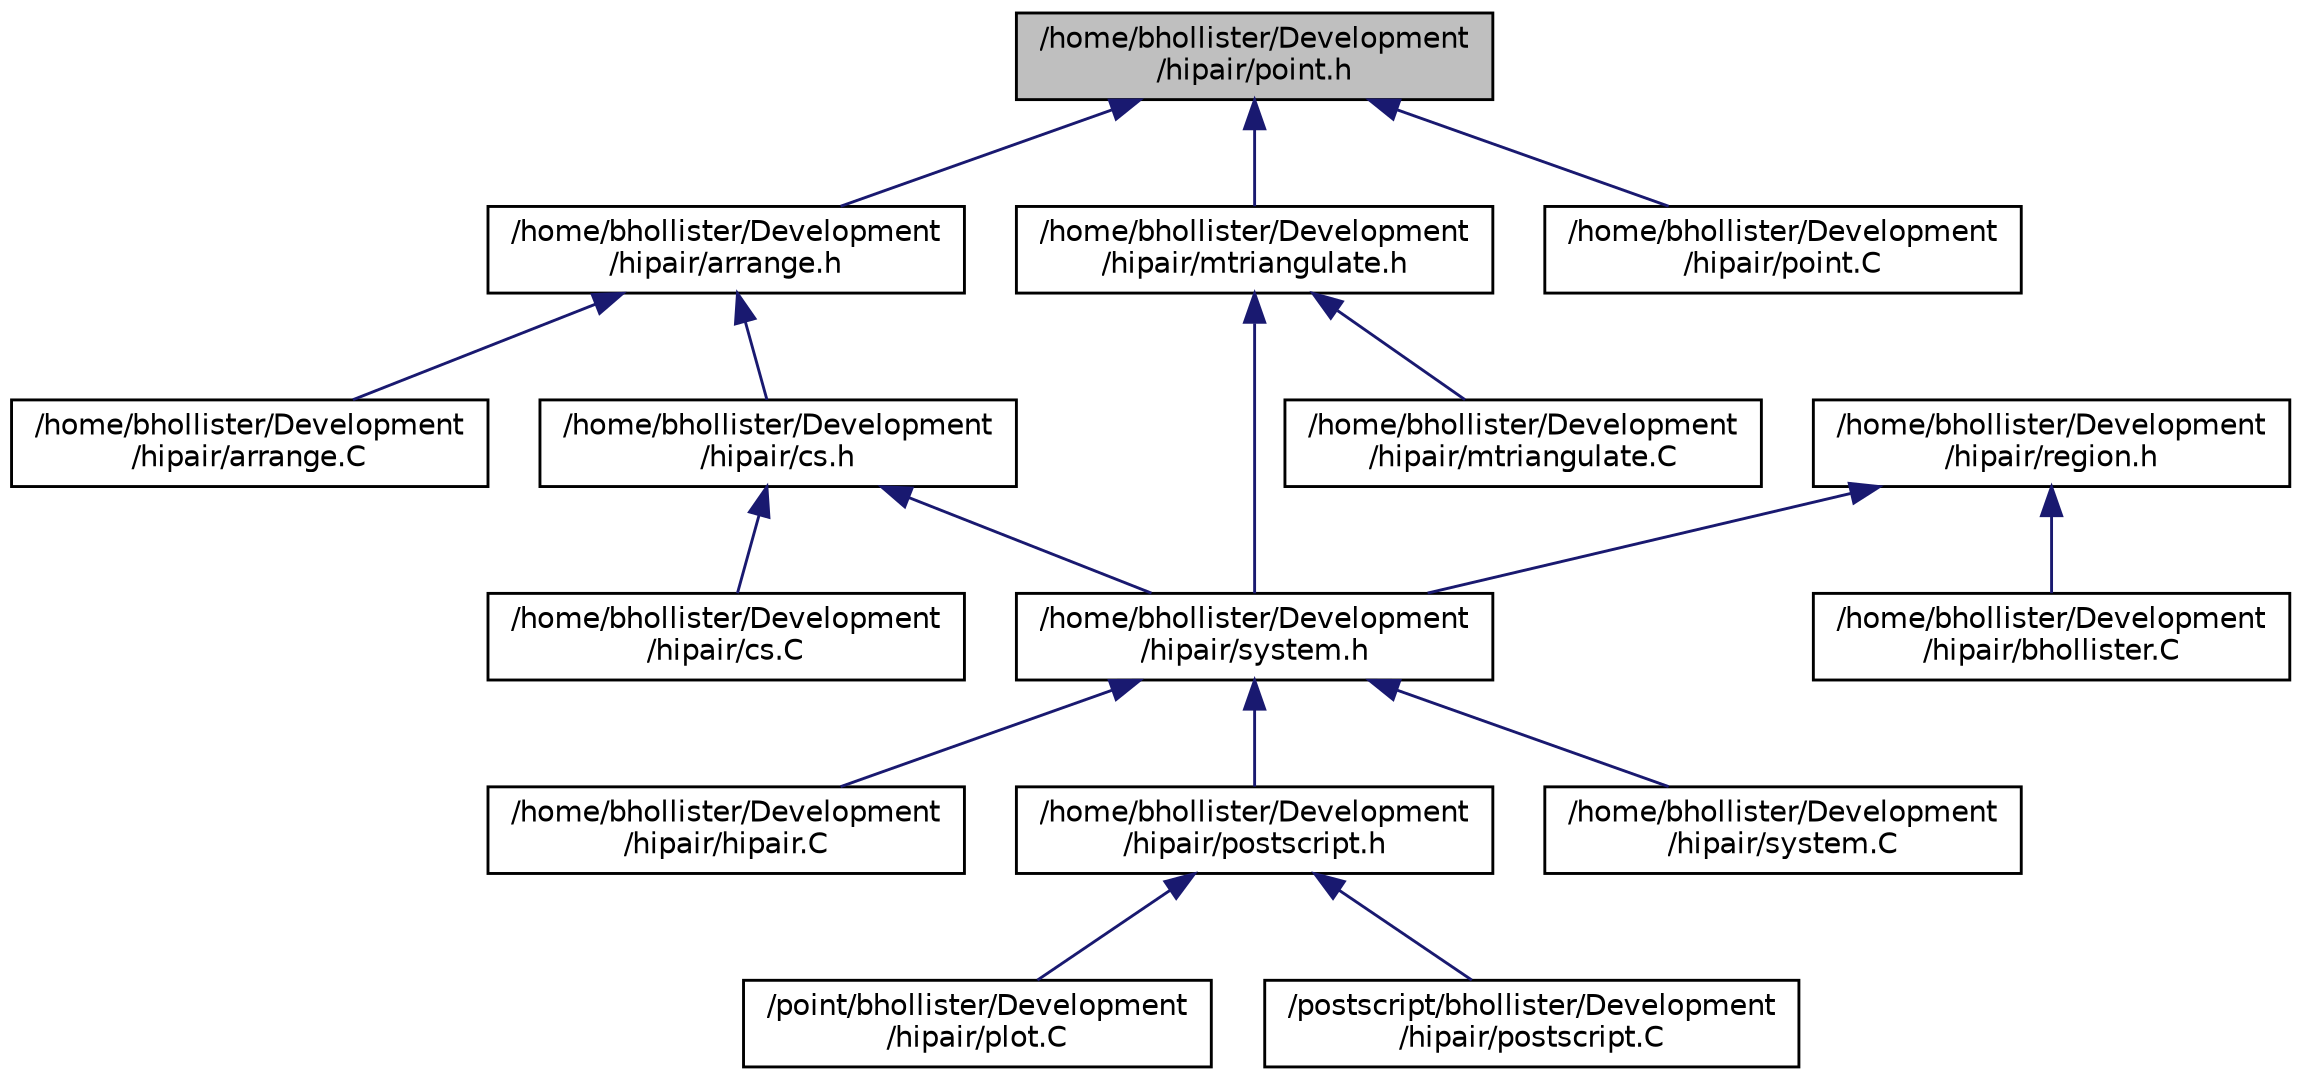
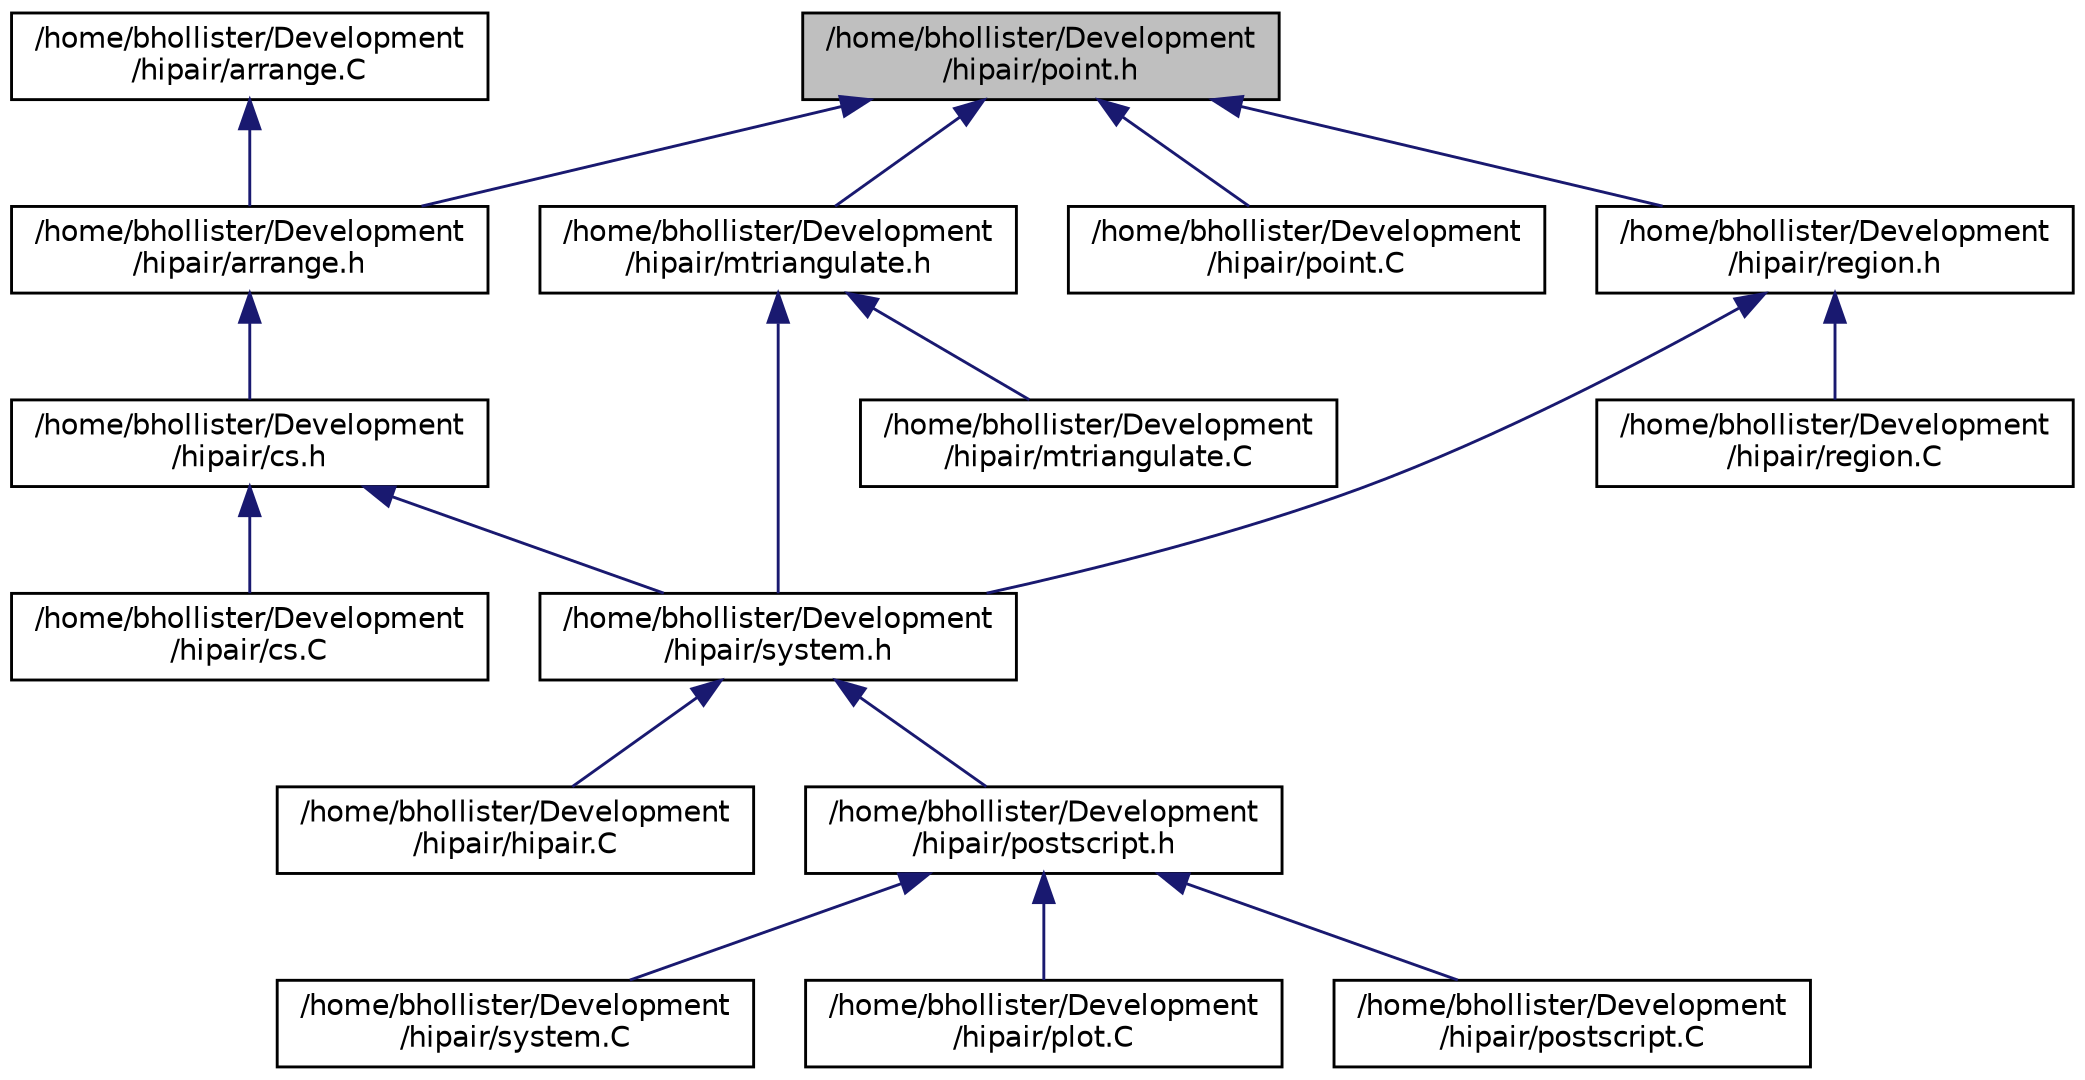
edge "/home/bhollister/Development /hipair/region.h" -> "/home/bhollister/Development /hipair/point.h": added
edge "/home/bhollister/Development /hipair/arrange.C" -> "/home/bhollister/Development /hipair/arrange.h": reversed
node "/home/bhollister/Development /hipair/bhollister.C": label "/home/bhollister/Development /hipair/bhollister.C" -> "/home/bhollister/Development /hipair/region.C"
edge "/home/bhollister/Development /hipair/system.C" -> "/home/bhollister/Development /hipair/system.h": now "/home/bhollister/Development /hipair/system.C" -> "/home/bhollister/Development /hipair/postscript.h"
node "/point/bhollister/Development /hipair/plot.C": label "/point/bhollister/Development /hipair/plot.C" -> "/home/bhollister/Development /hipair/plot.C"
node "/postscript/bhollister/Development /hipair/postscript.C": label "/postscript/bhollister/Development /hipair/postscript.C" -> "/home/bhollister/Development /hipair/postscript.C"
